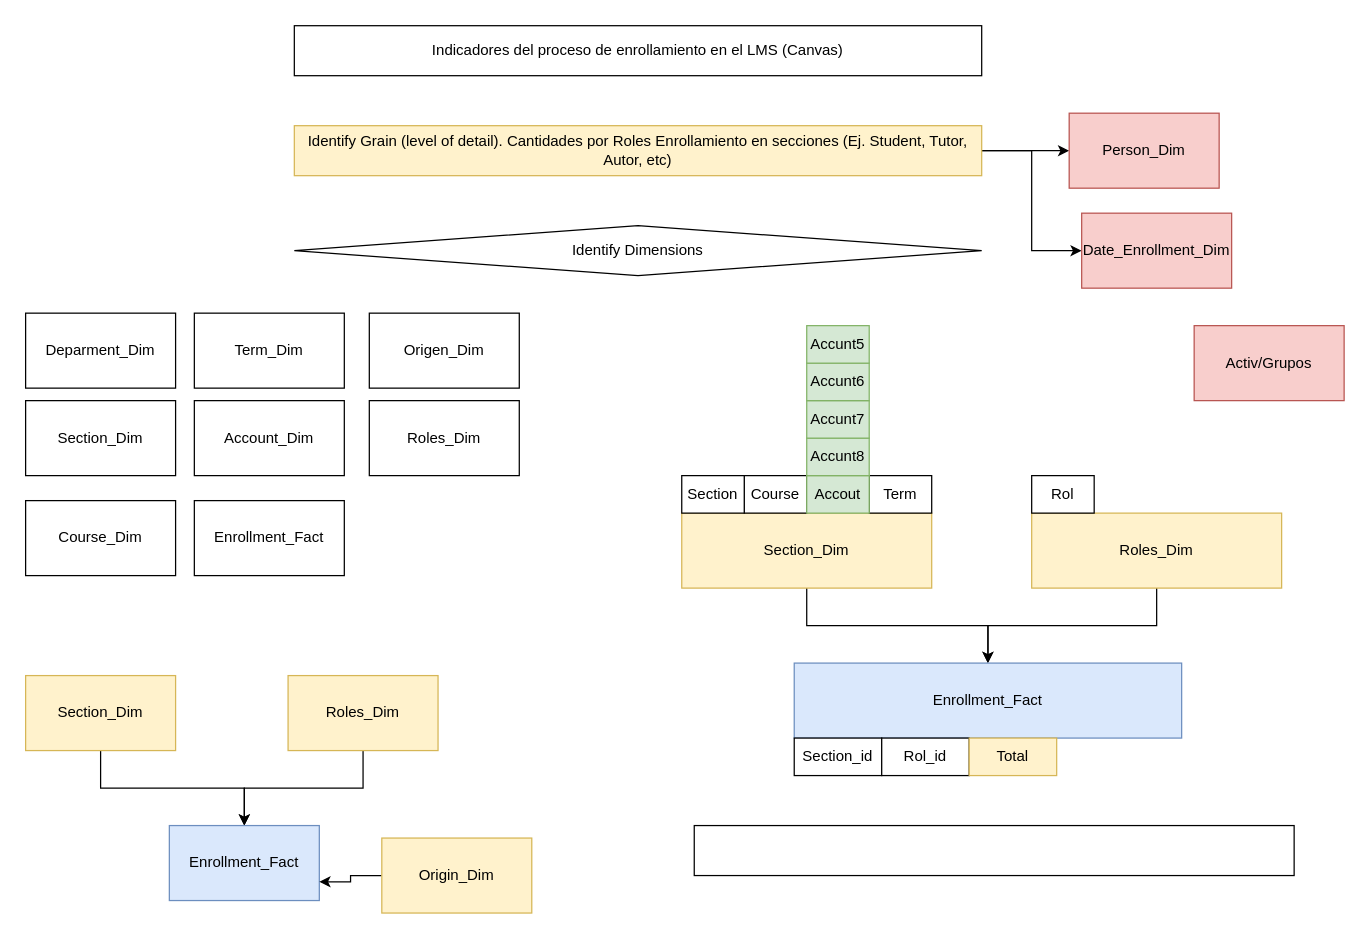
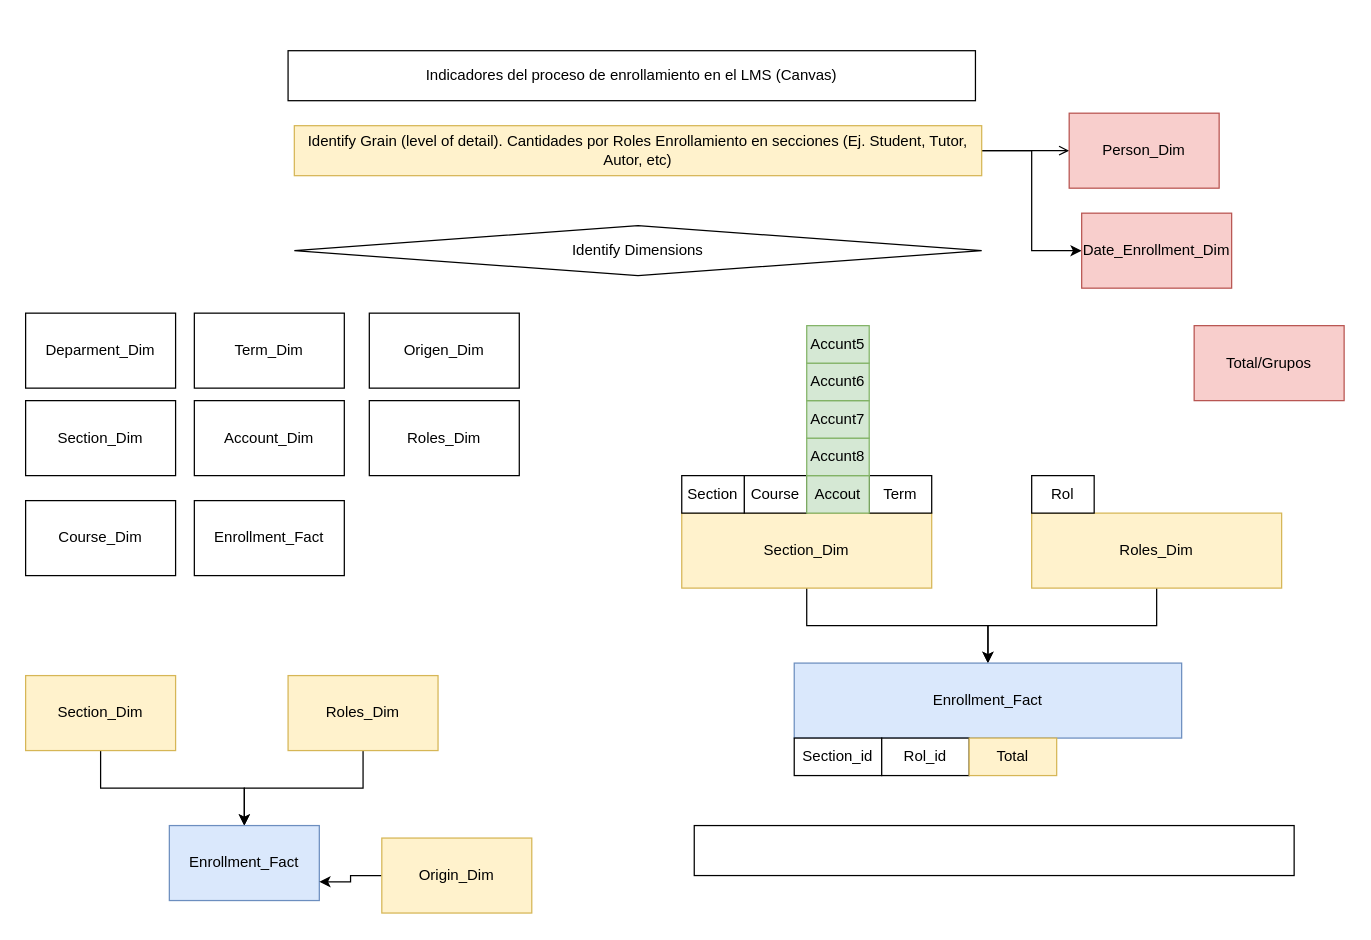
node "Indicadores del proceso de enrollamiento en el LMS (Canvas)": moved (638, 51) -> (632, 76)
edge "Identify Grain (level of detail). Cantidades por Roles Enrollamiento en secciones (Ej. Student, Tutor, Autor, etc)" -> "Person_Dim": arrowhead classic -> open
node "Activ/Grupos": label "Activ/Grupos" -> "Total/Grupos"
